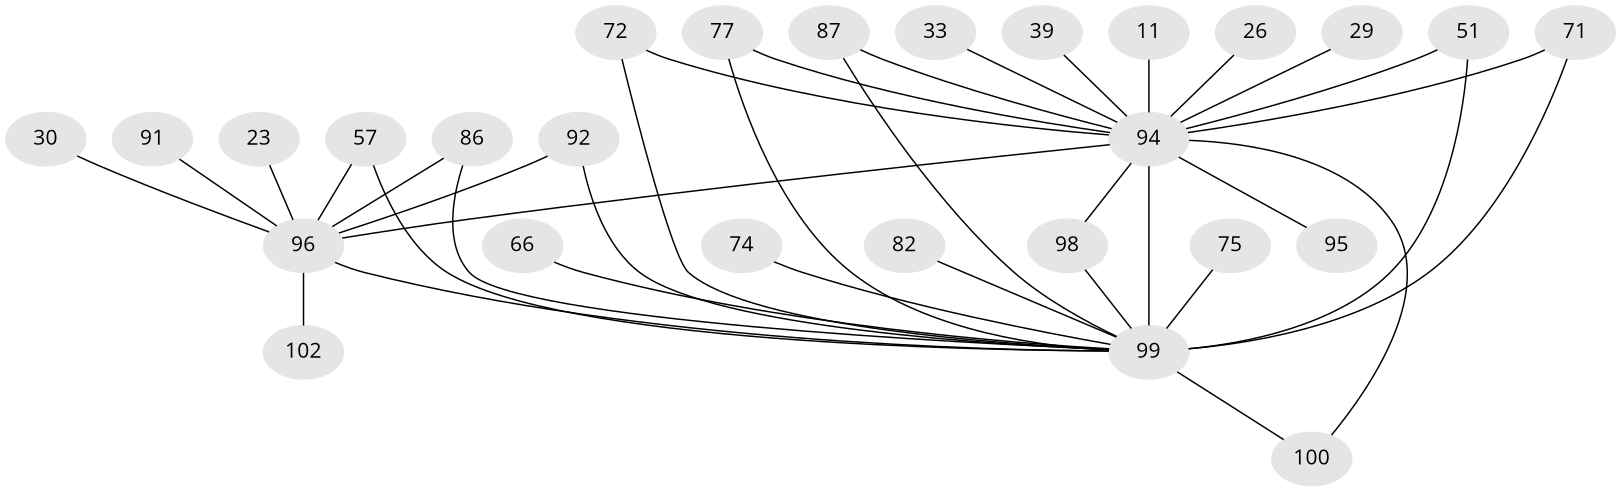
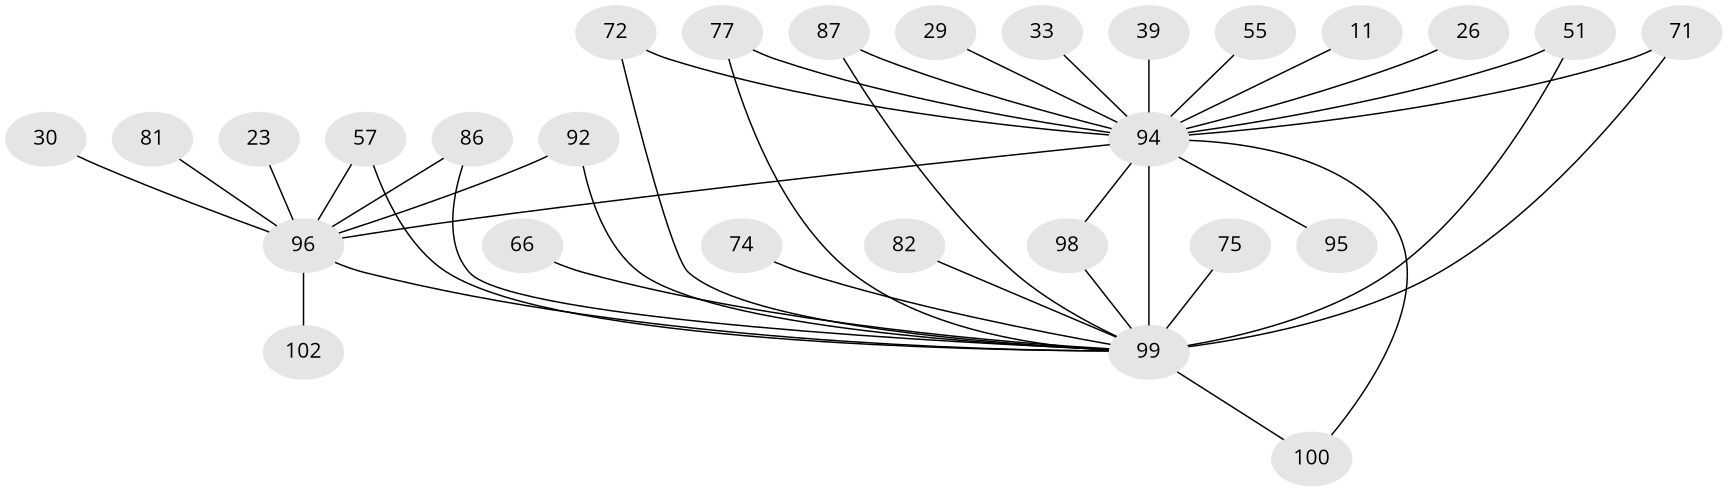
node "55": added
node "91": label "91" -> "81"
